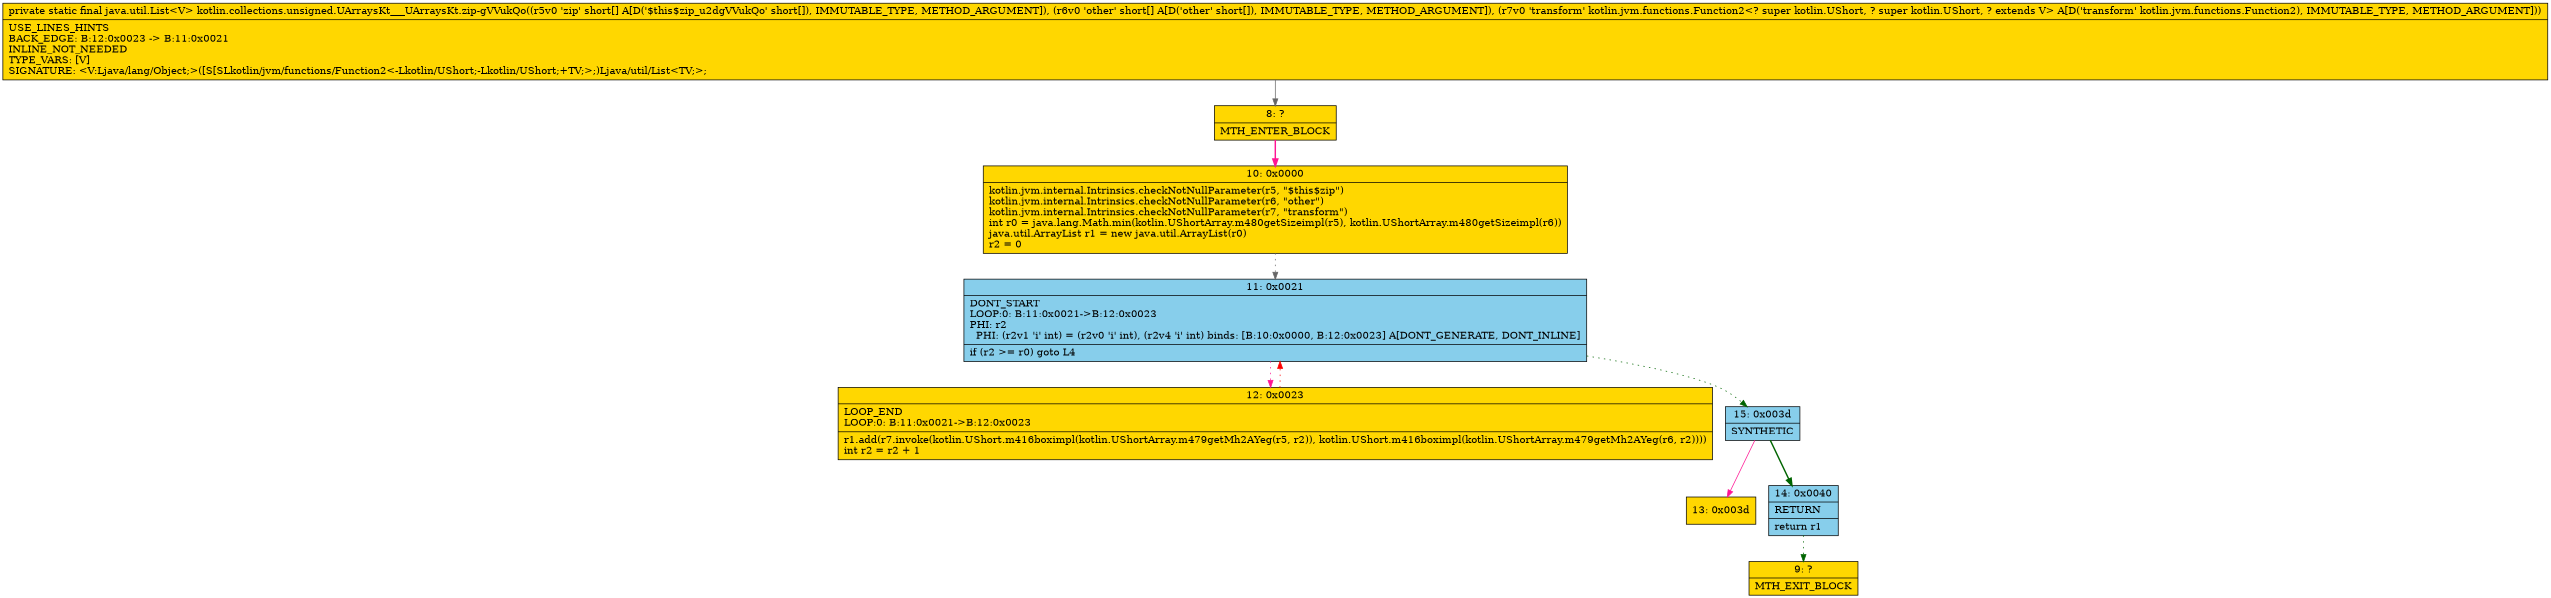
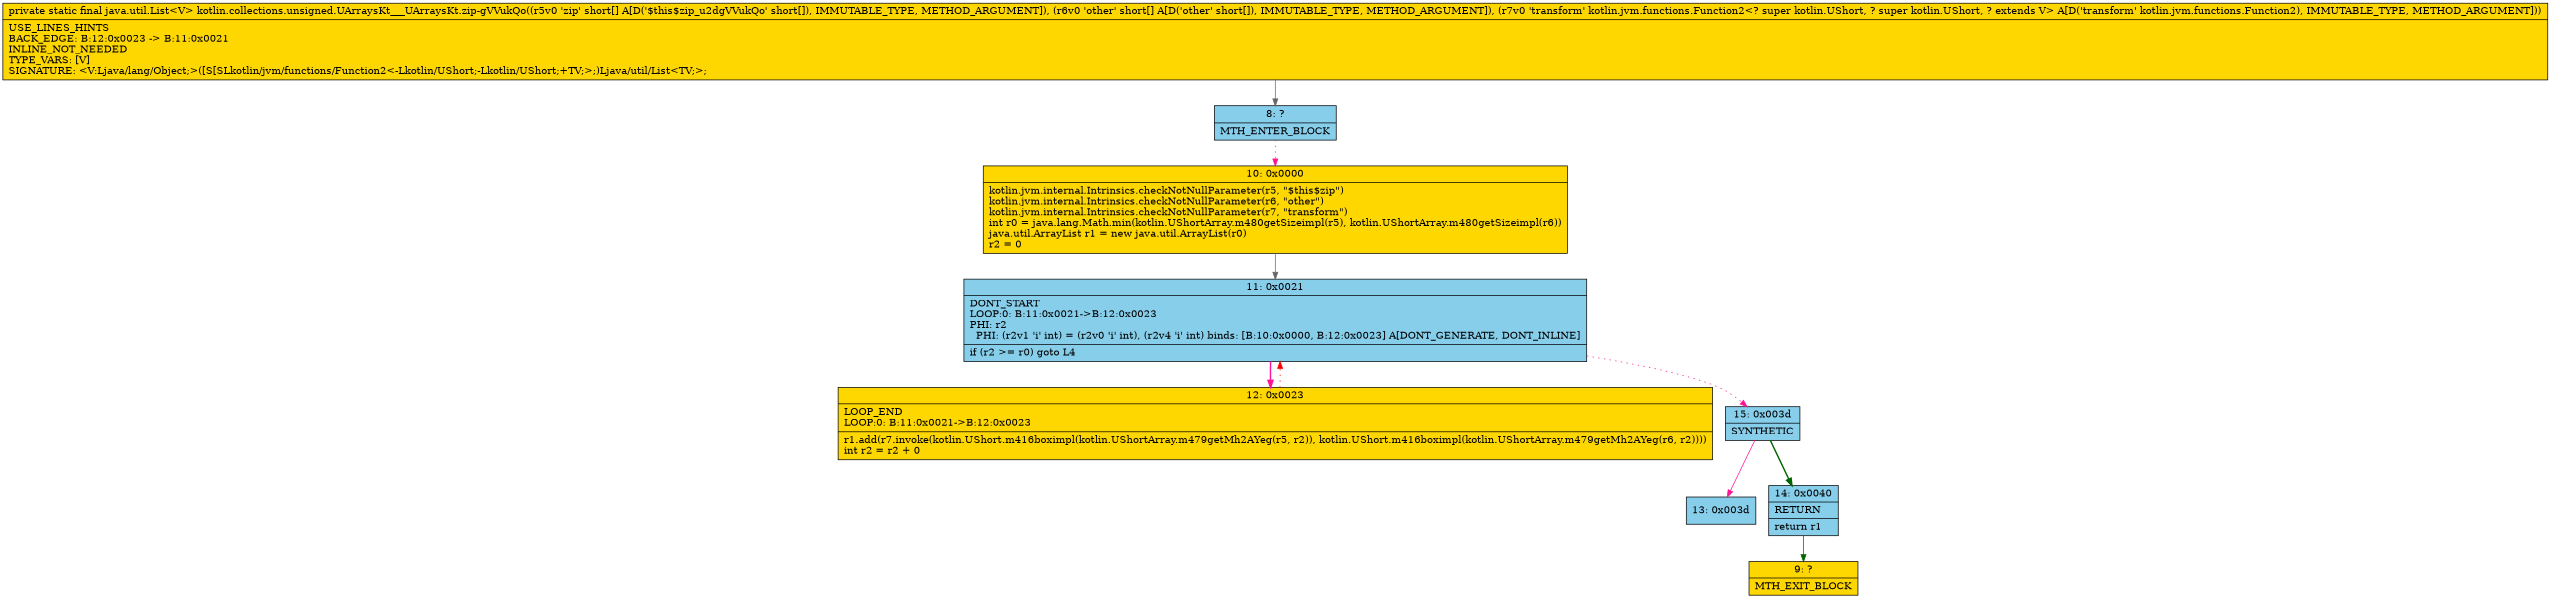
node "8: ?": fillcolor gold -> skyblue
edge "8: ?" -> "10: 0x0000": style bold -> dotted
edge "10: 0x0000" -> "11: 0x0021": style dotted -> solid
edge "11: 0x0021" -> "12: 0x0023": style dotted -> bold
edge "11: 0x0021" -> "15: 0x003d": color darkgreen -> deeppink
node "12: 0x0023": text "int r2 = r2 + 1" -> "int r2 = r2 + 0"
node "13: 0x003d": fillcolor gold -> skyblue
edge "14: 0x0040" -> "9: ?": style dotted -> solid
